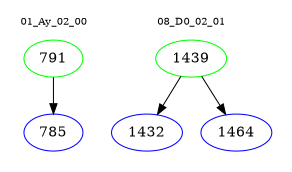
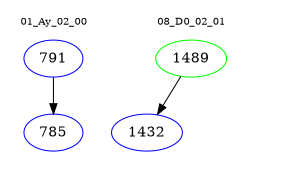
node "791": color green -> blue
node "1439": label "1439" -> "1489"
node "1464": removed
